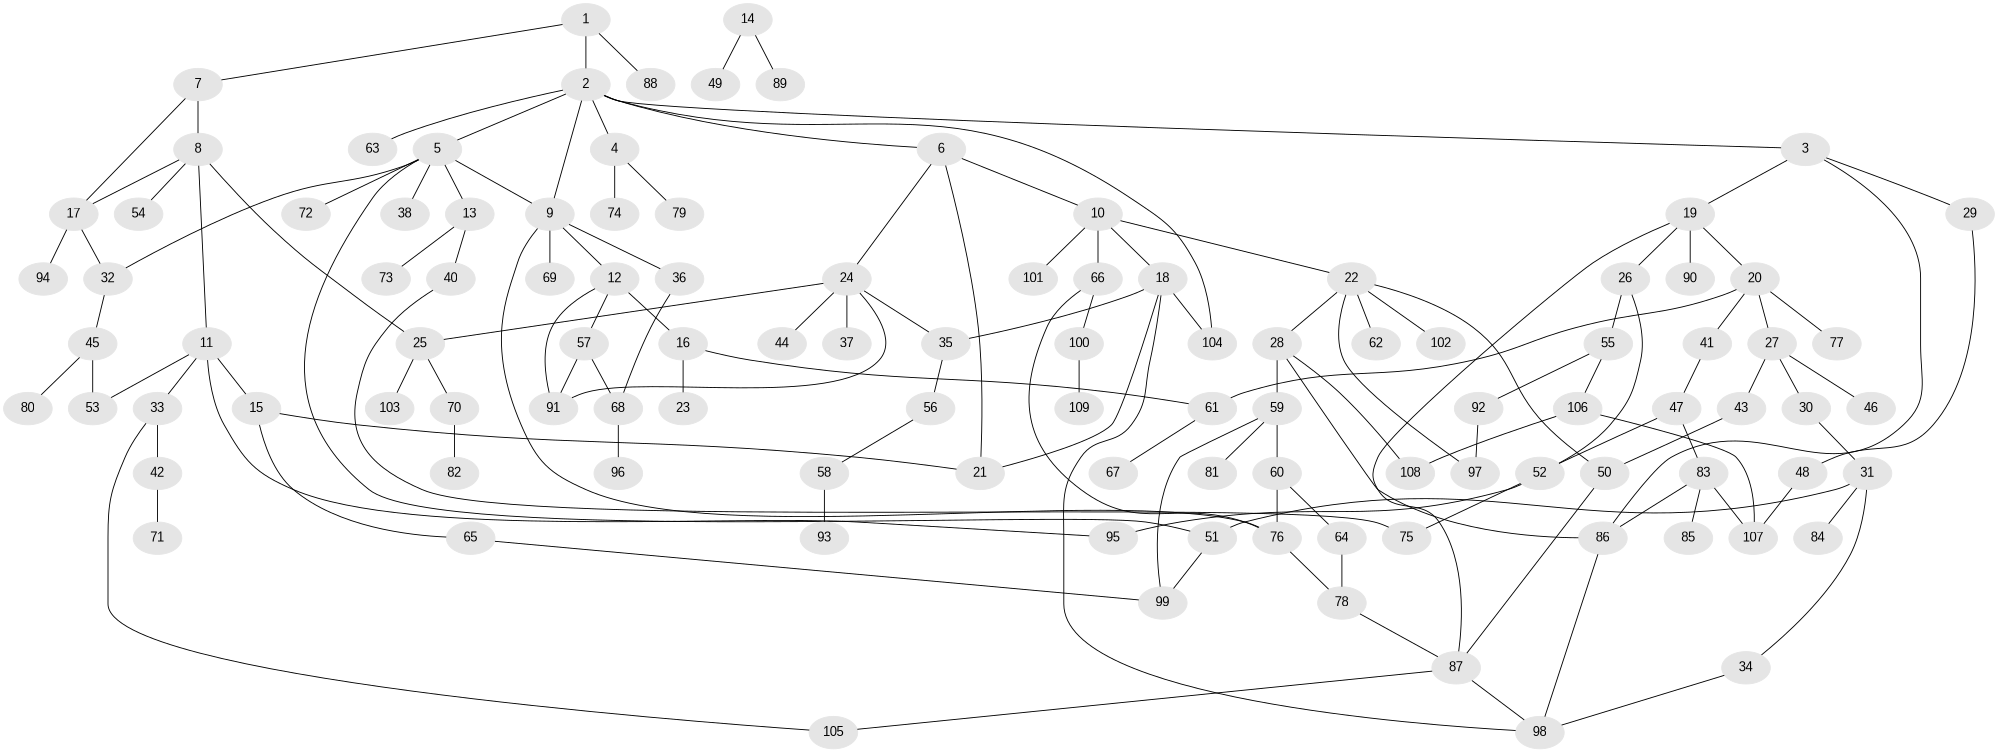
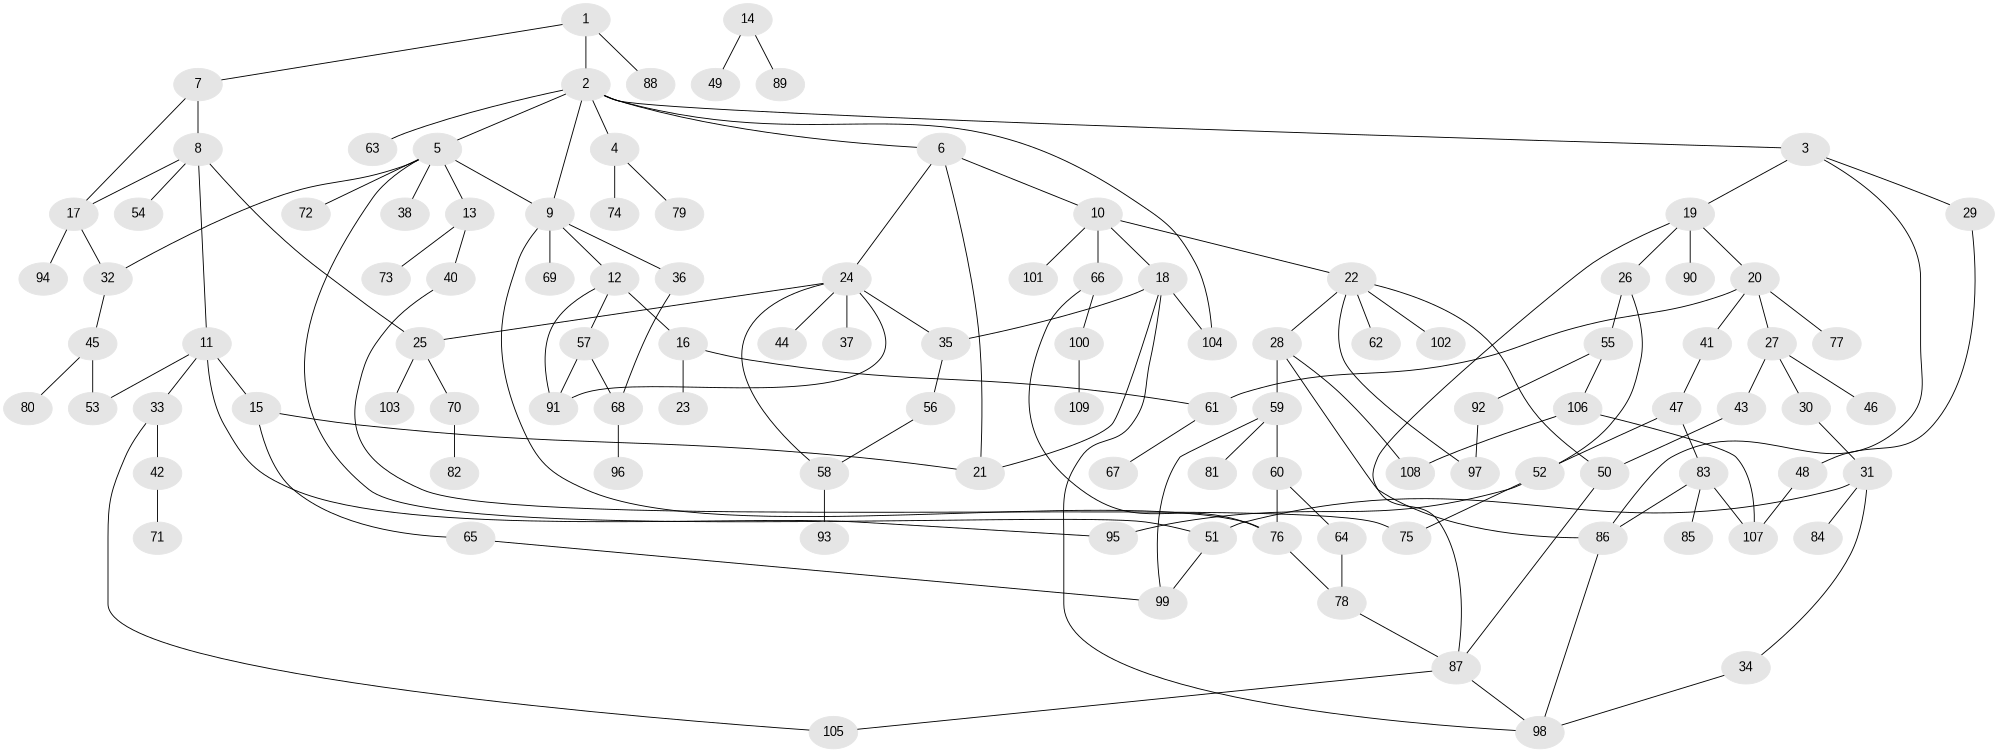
edge "24" -- "58": added
